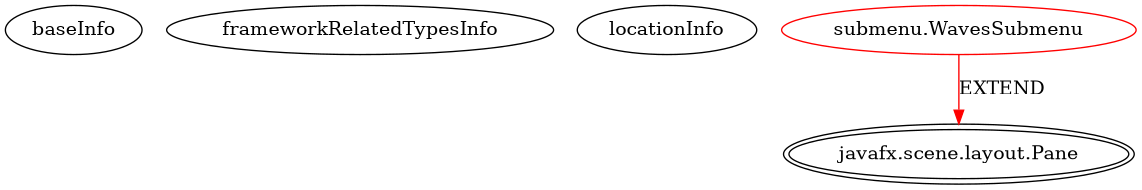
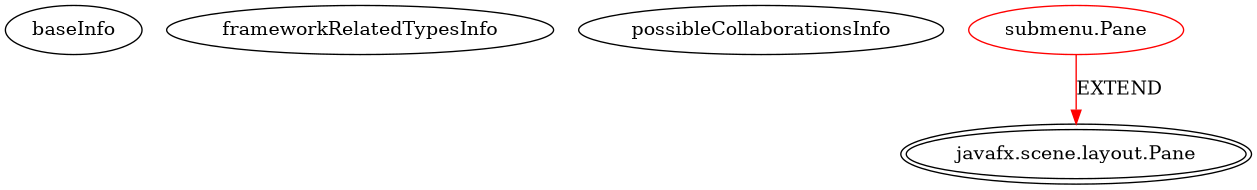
node "locationInfo": removed
node "possibleCollaborationsInfo": added
node "submenu.WavesSubmenu": label "submenu.WavesSubmenu" -> "submenu.Pane"
